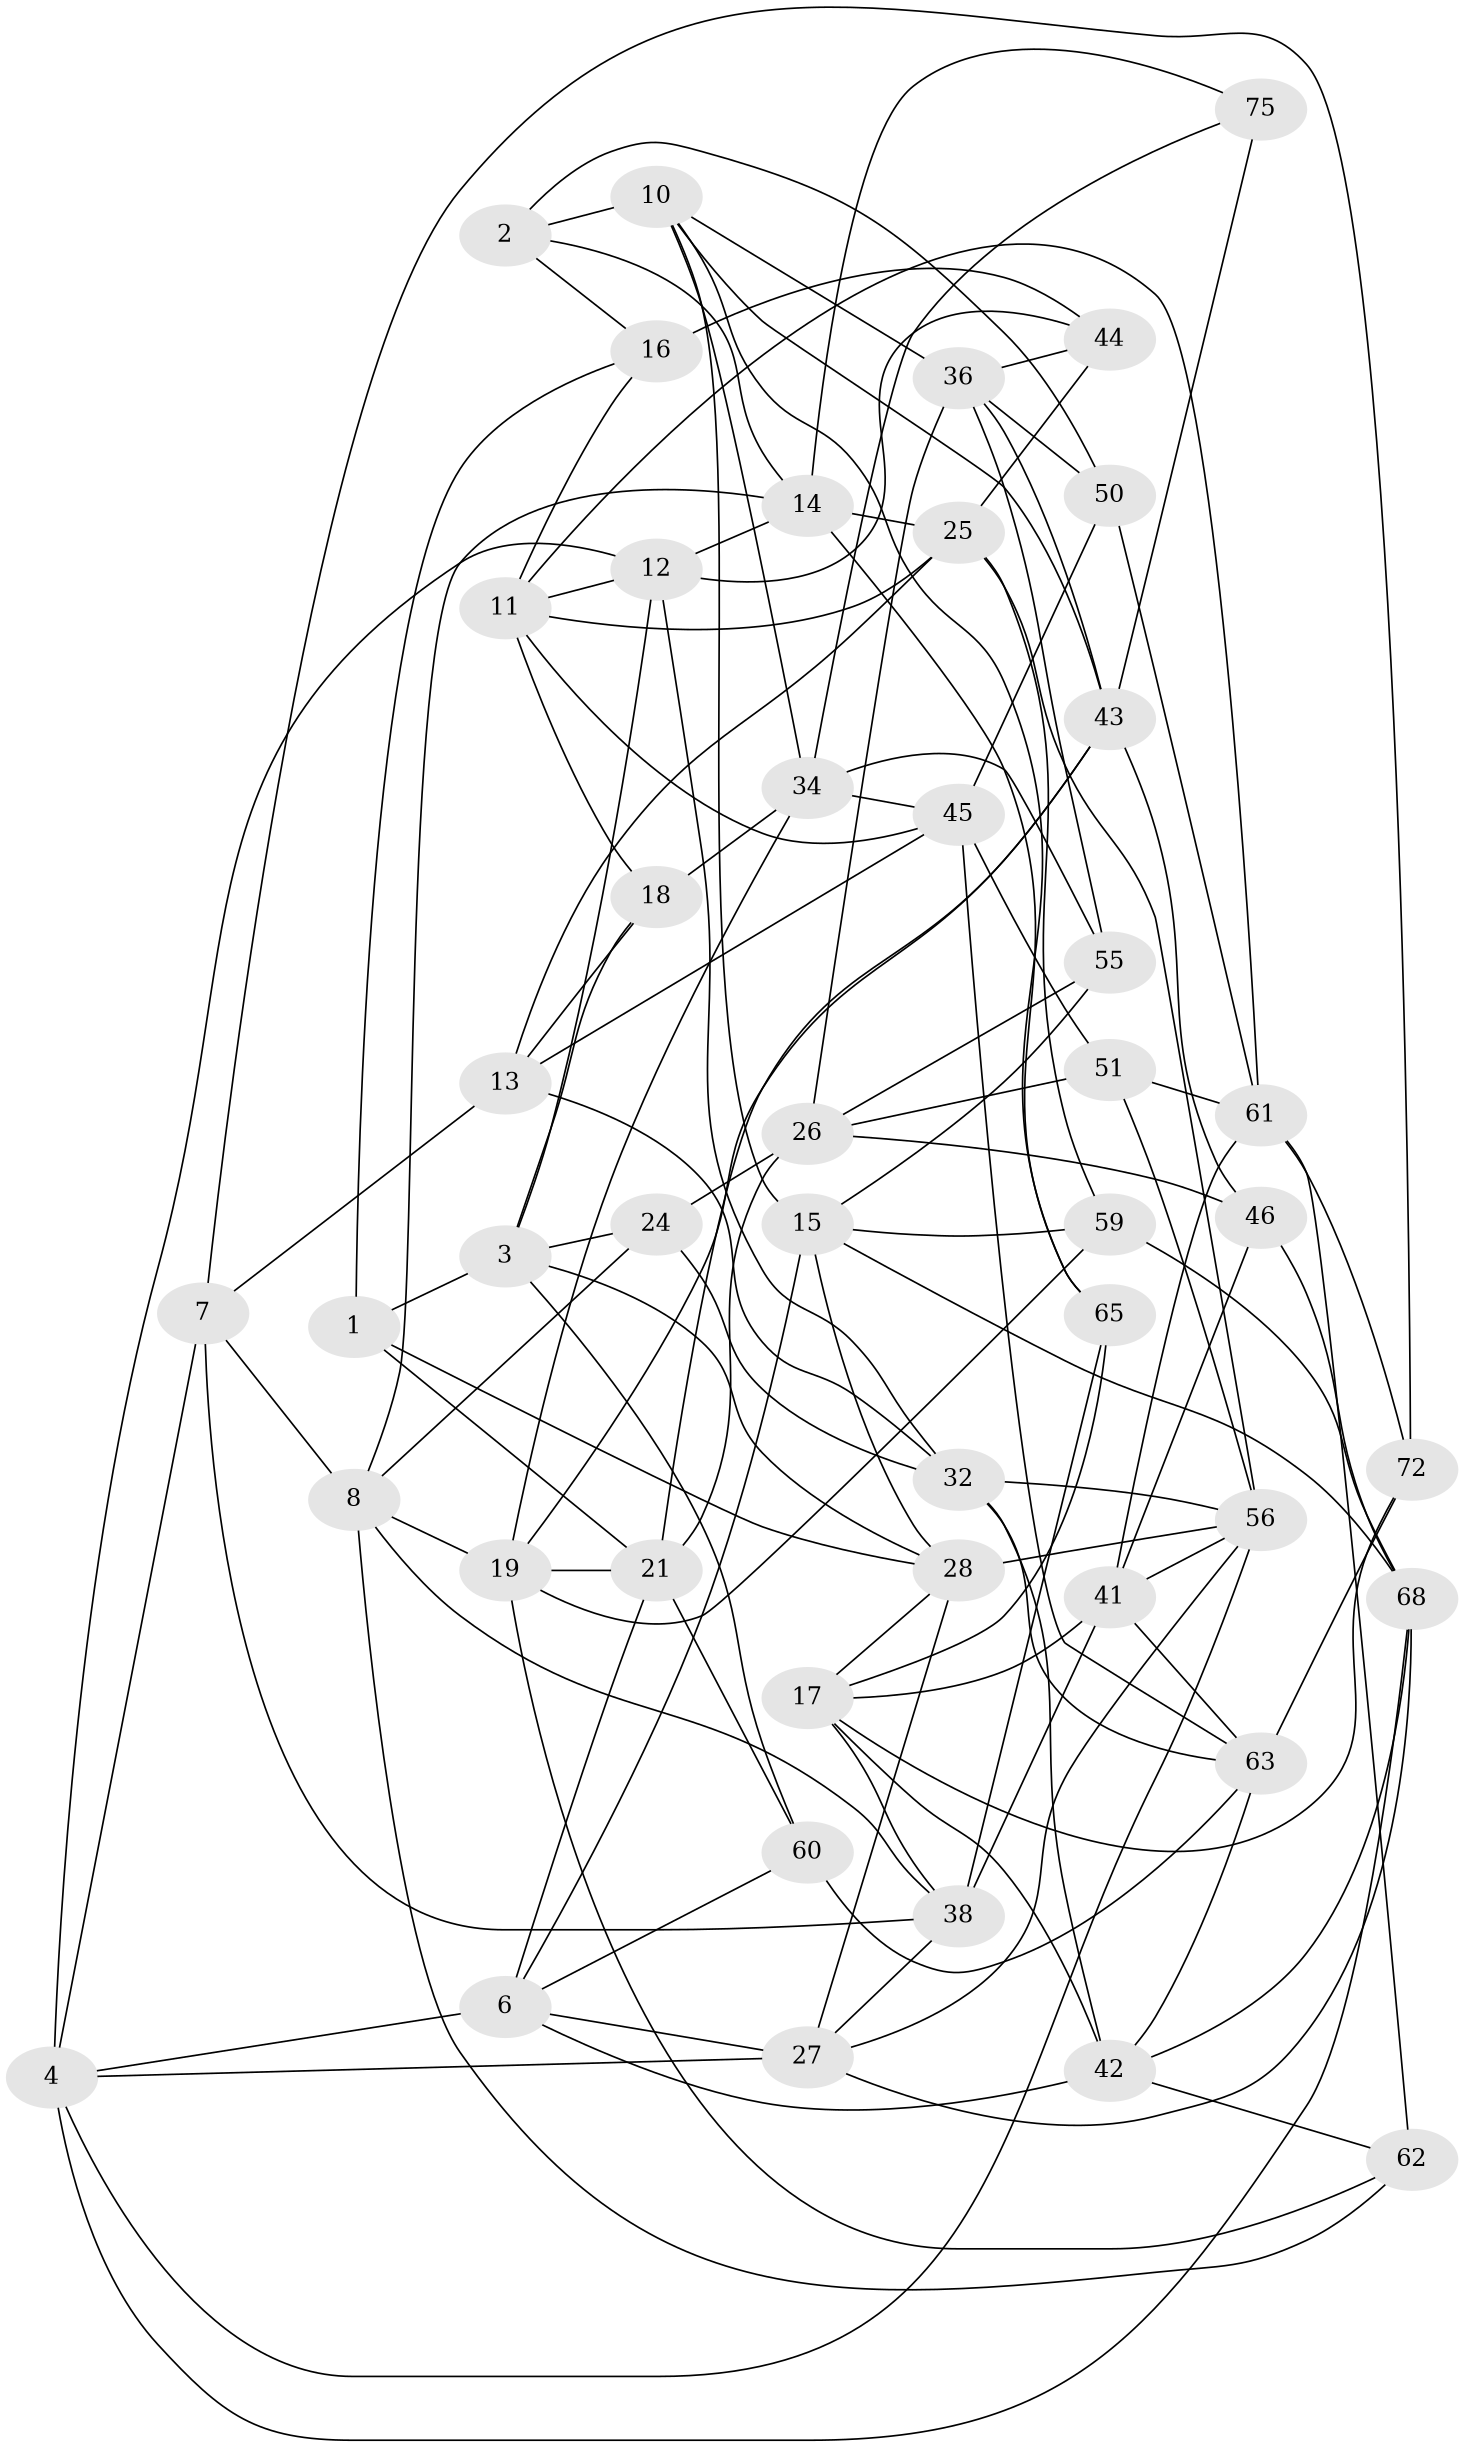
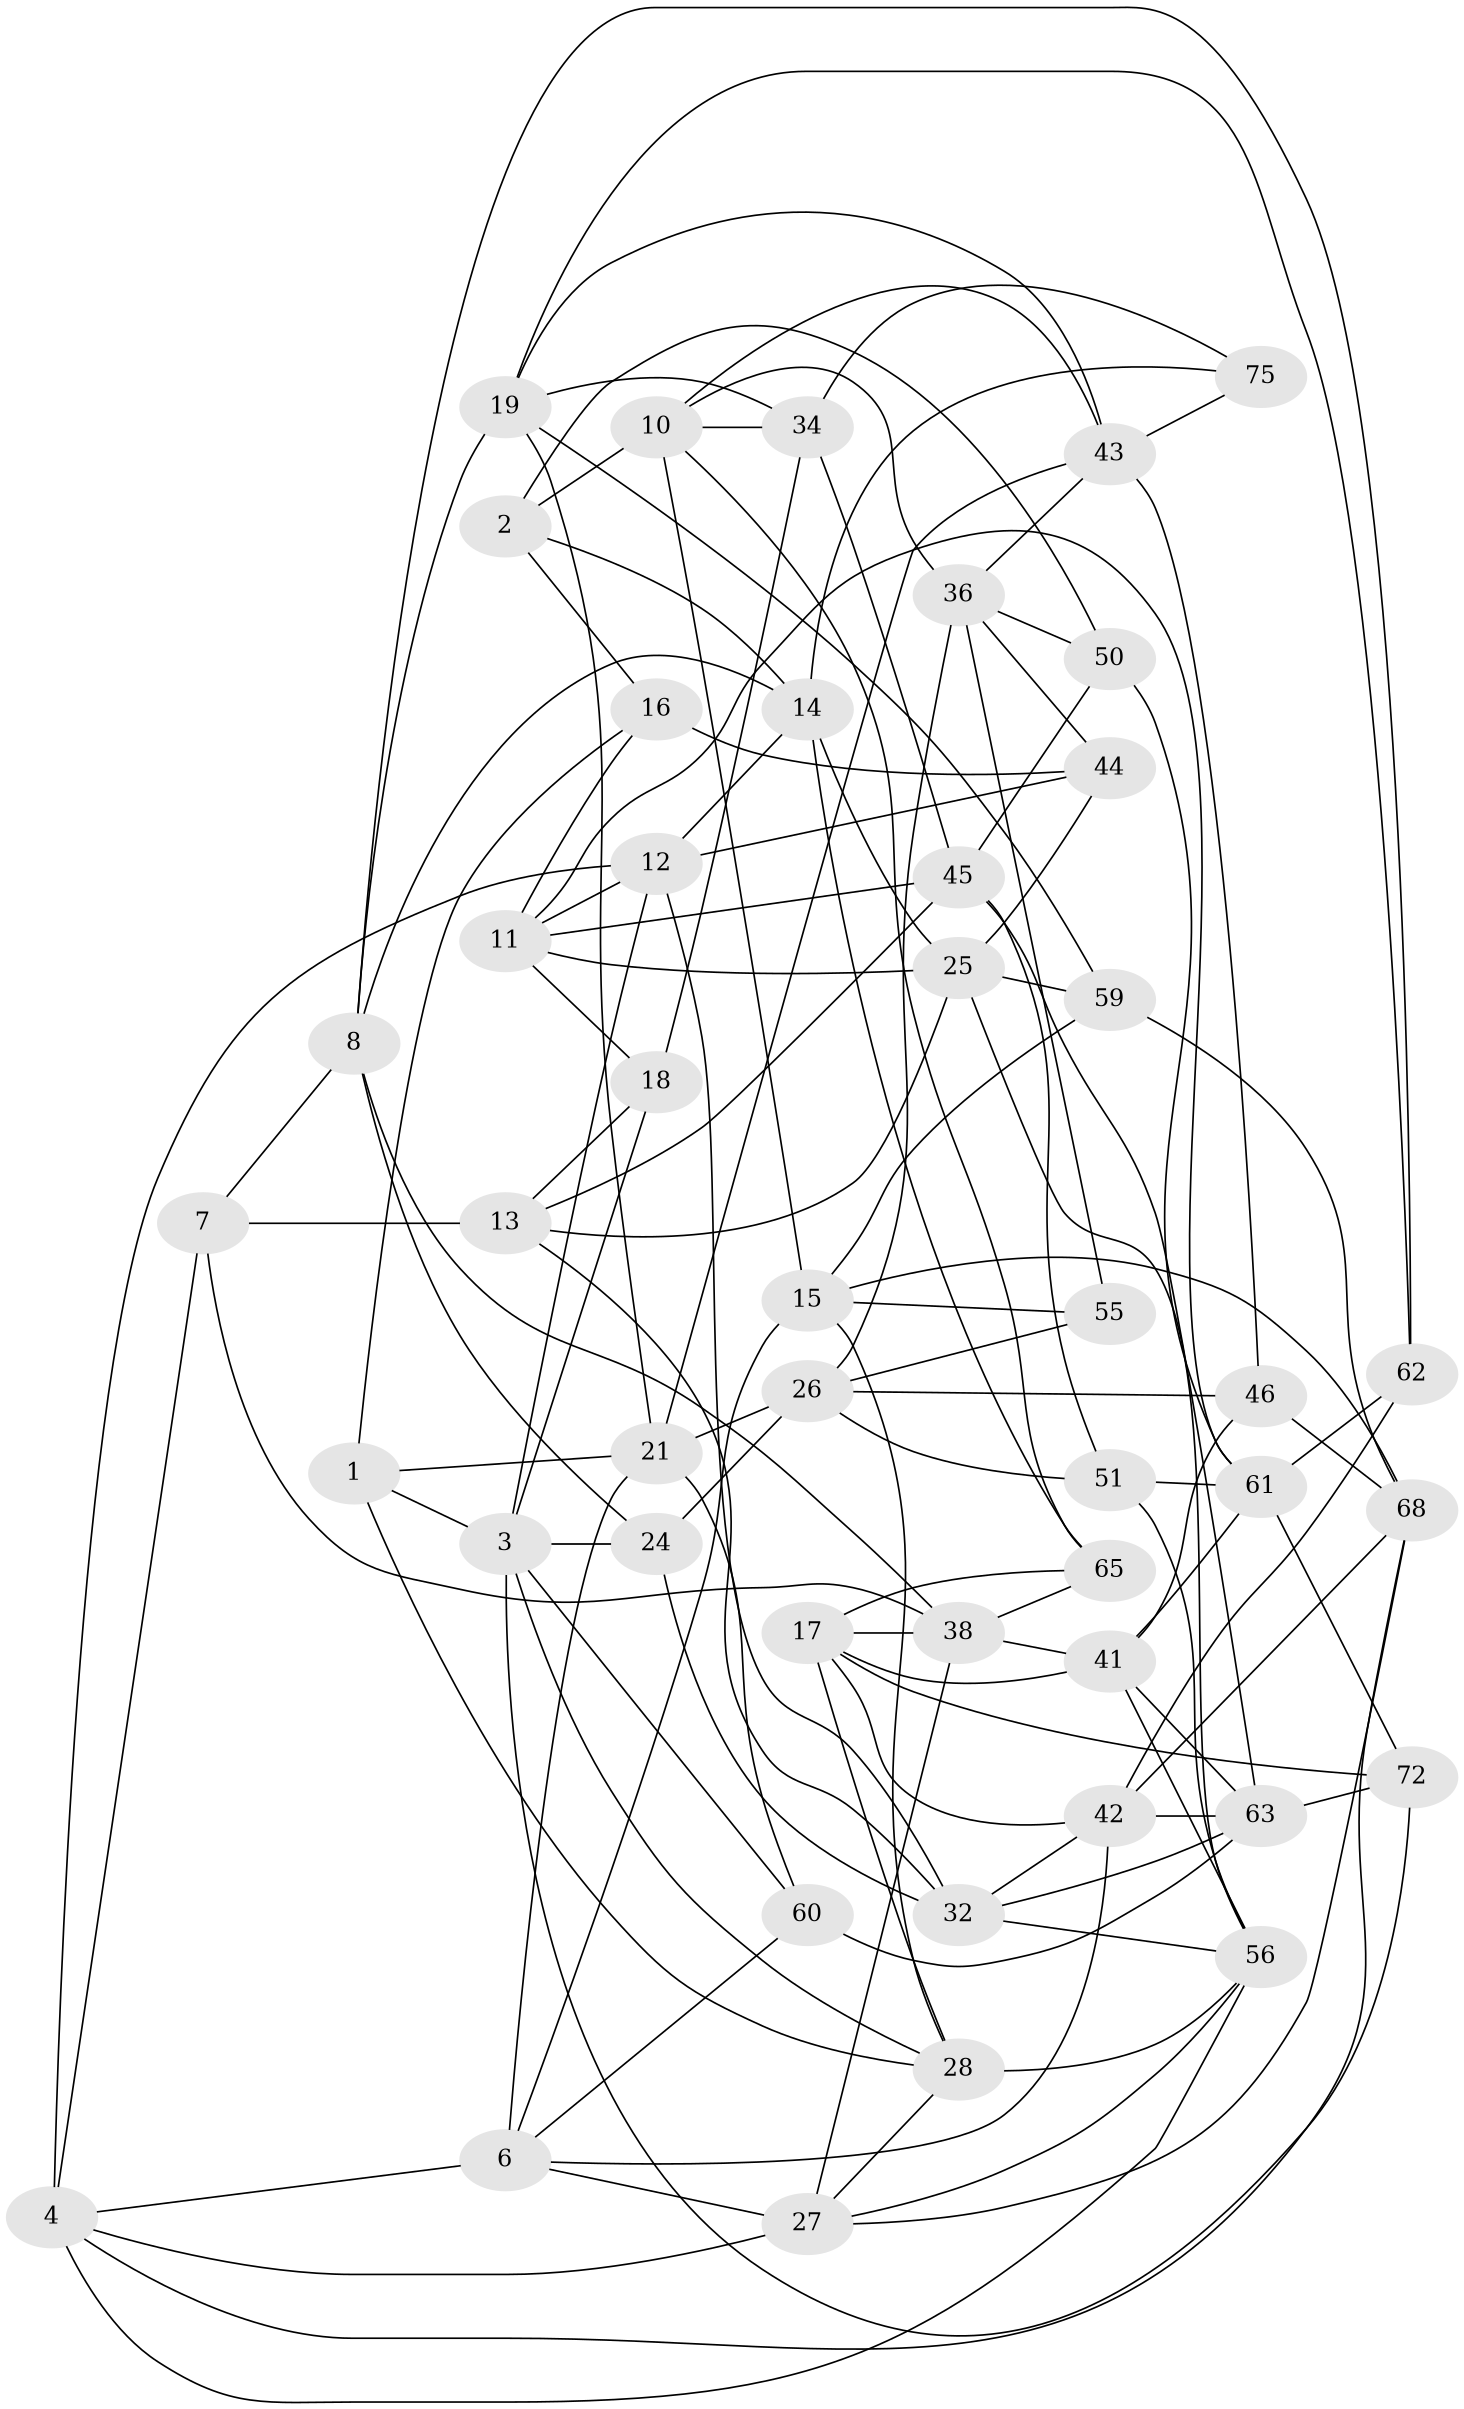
edge "7" -- "72": now "3" -- "72"
edge "34" -- "55": removed
